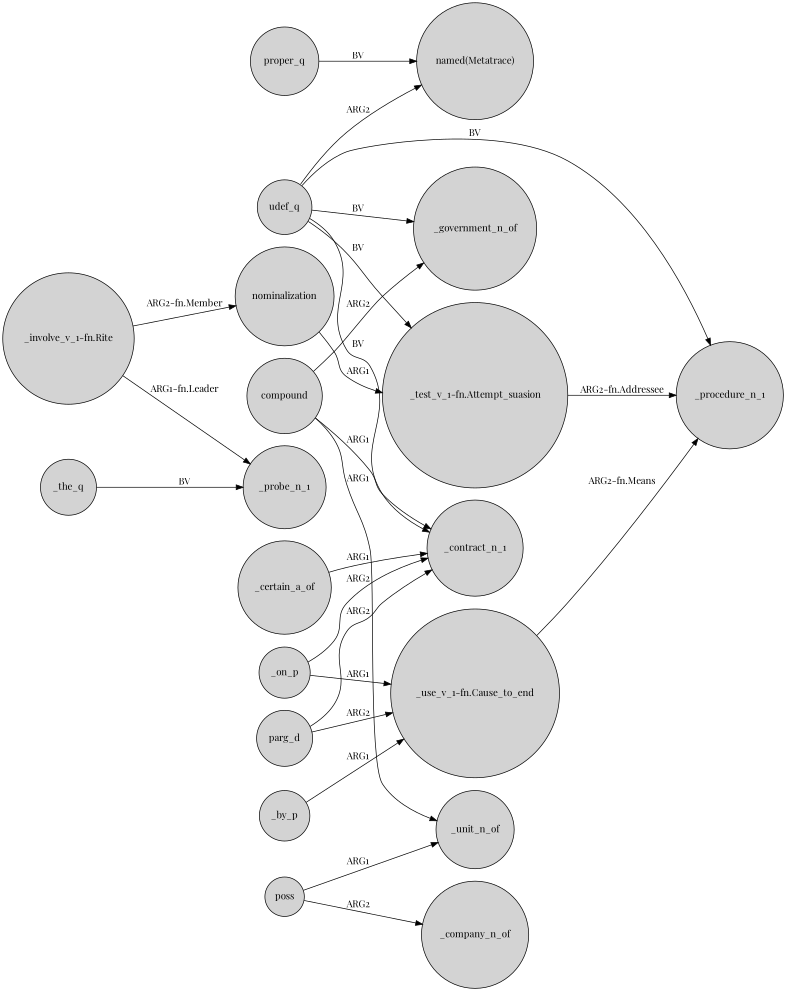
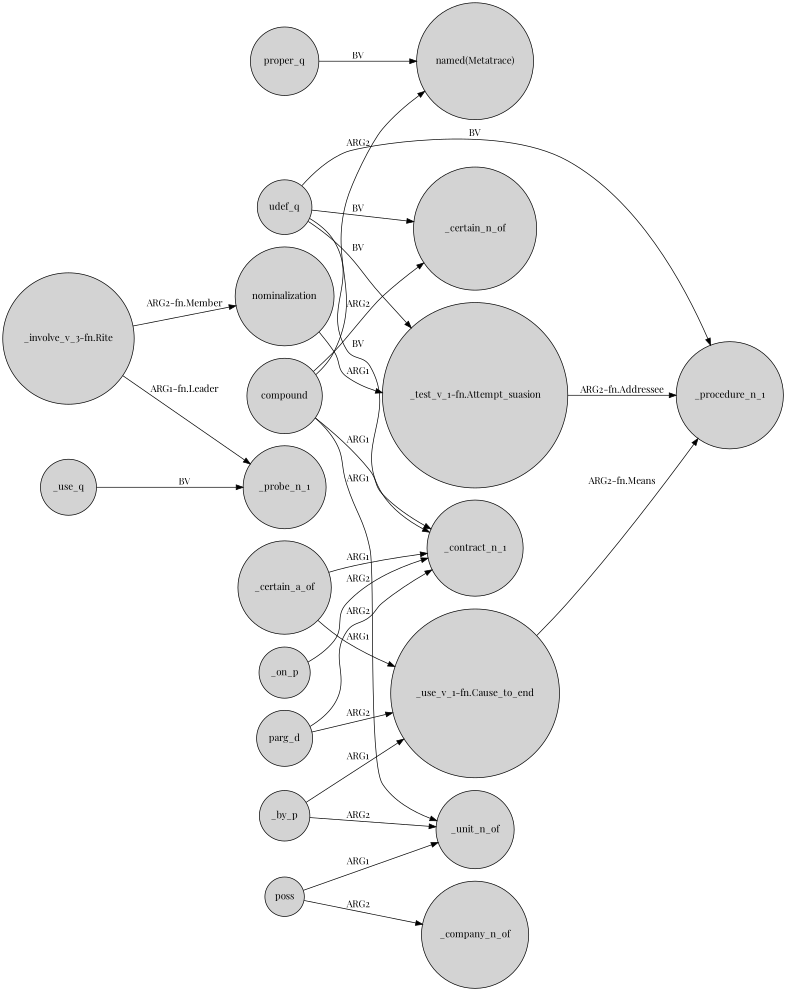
edge "udef_q" -> "named(Metatrace)": now "compound" -> "named(Metatrace)"
node "_government_n_of": label "_government_n_of" -> "_certain_n_of"
node "_involve_v_1-fn.Rite": label "_involve_v_1-fn.Rite" -> "_involve_v_3-fn.Rite"
node "_the_q": label "_the_q" -> "_use_q"
edge "_on_p" -> "_use_v_1-fn.Cause_to_end": now "_certain_a_of" -> "_use_v_1-fn.Cause_to_end"
edge "_by_p" -> "_unit_n_of": added, label "ARG2"
